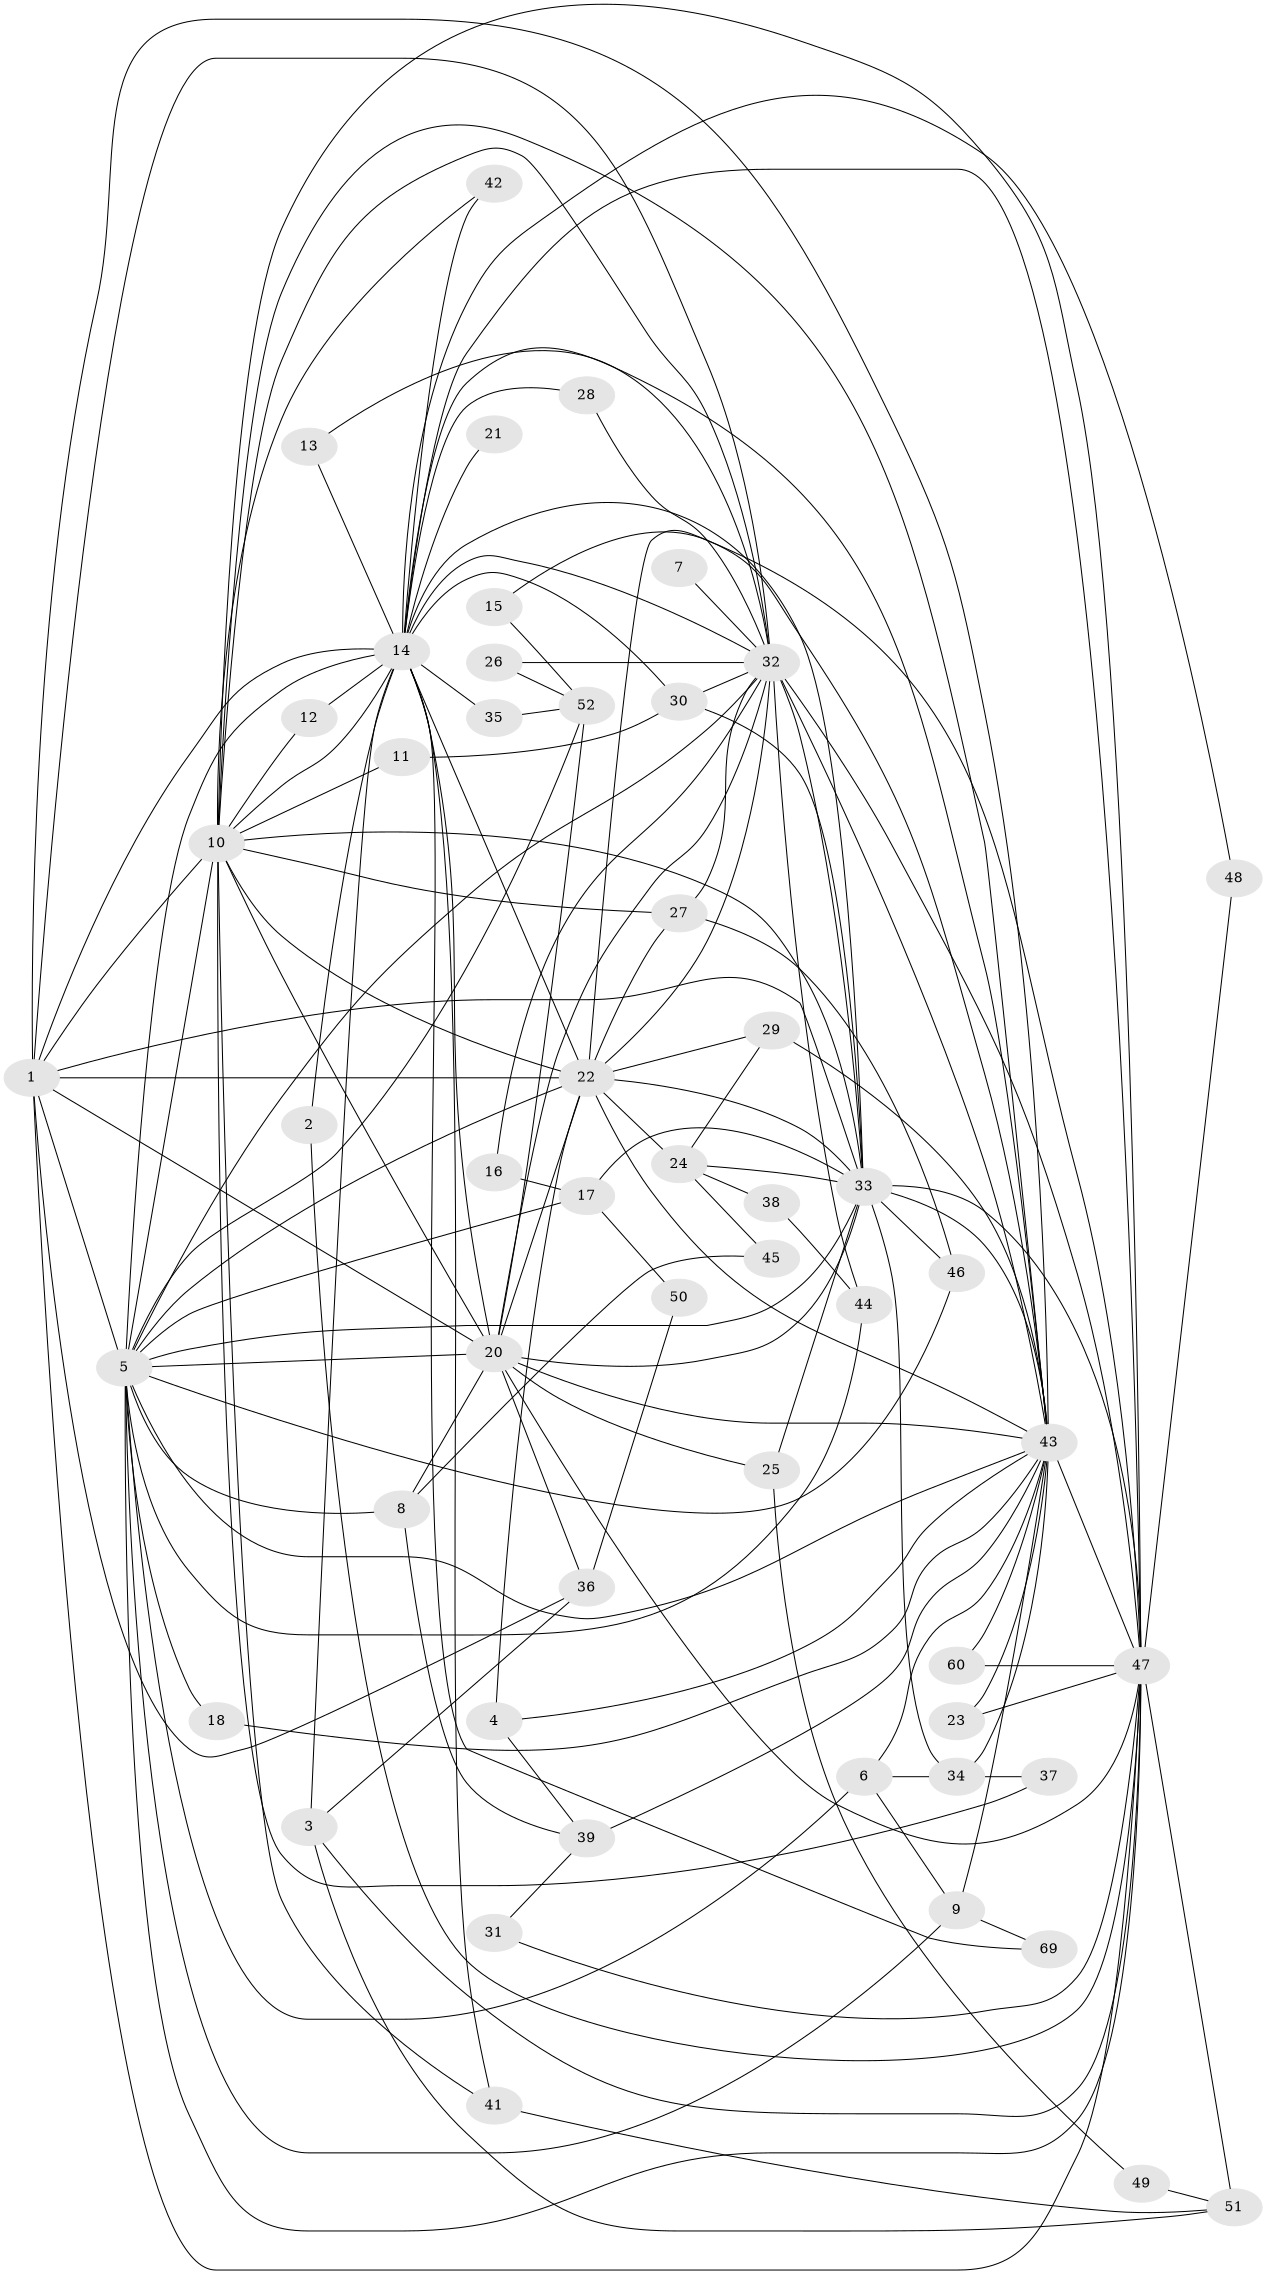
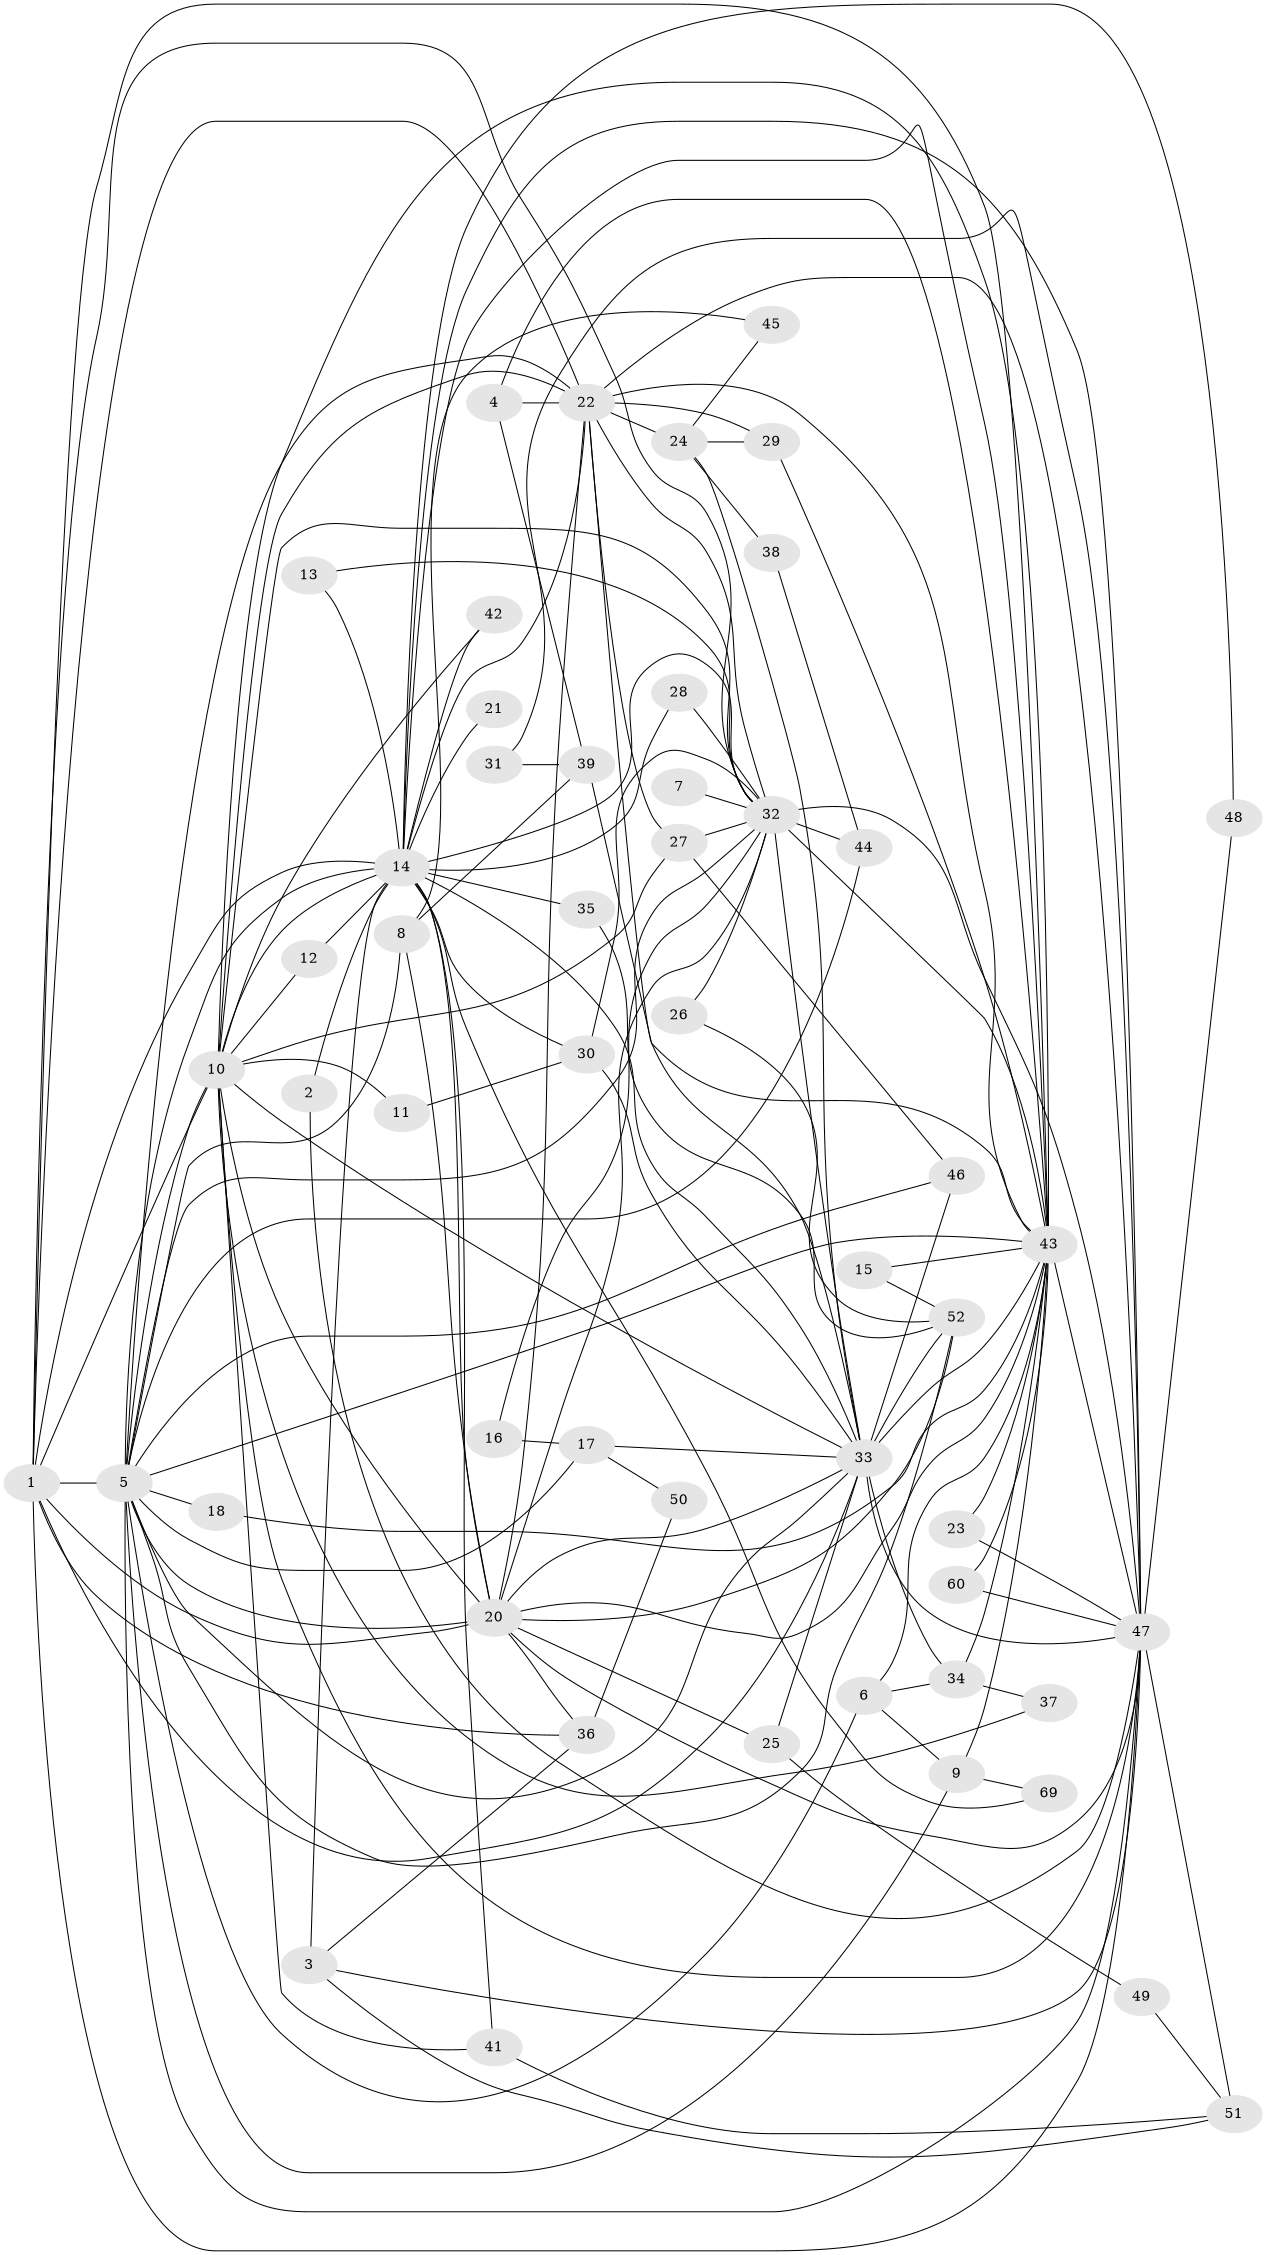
edge "52" -- "33": added
